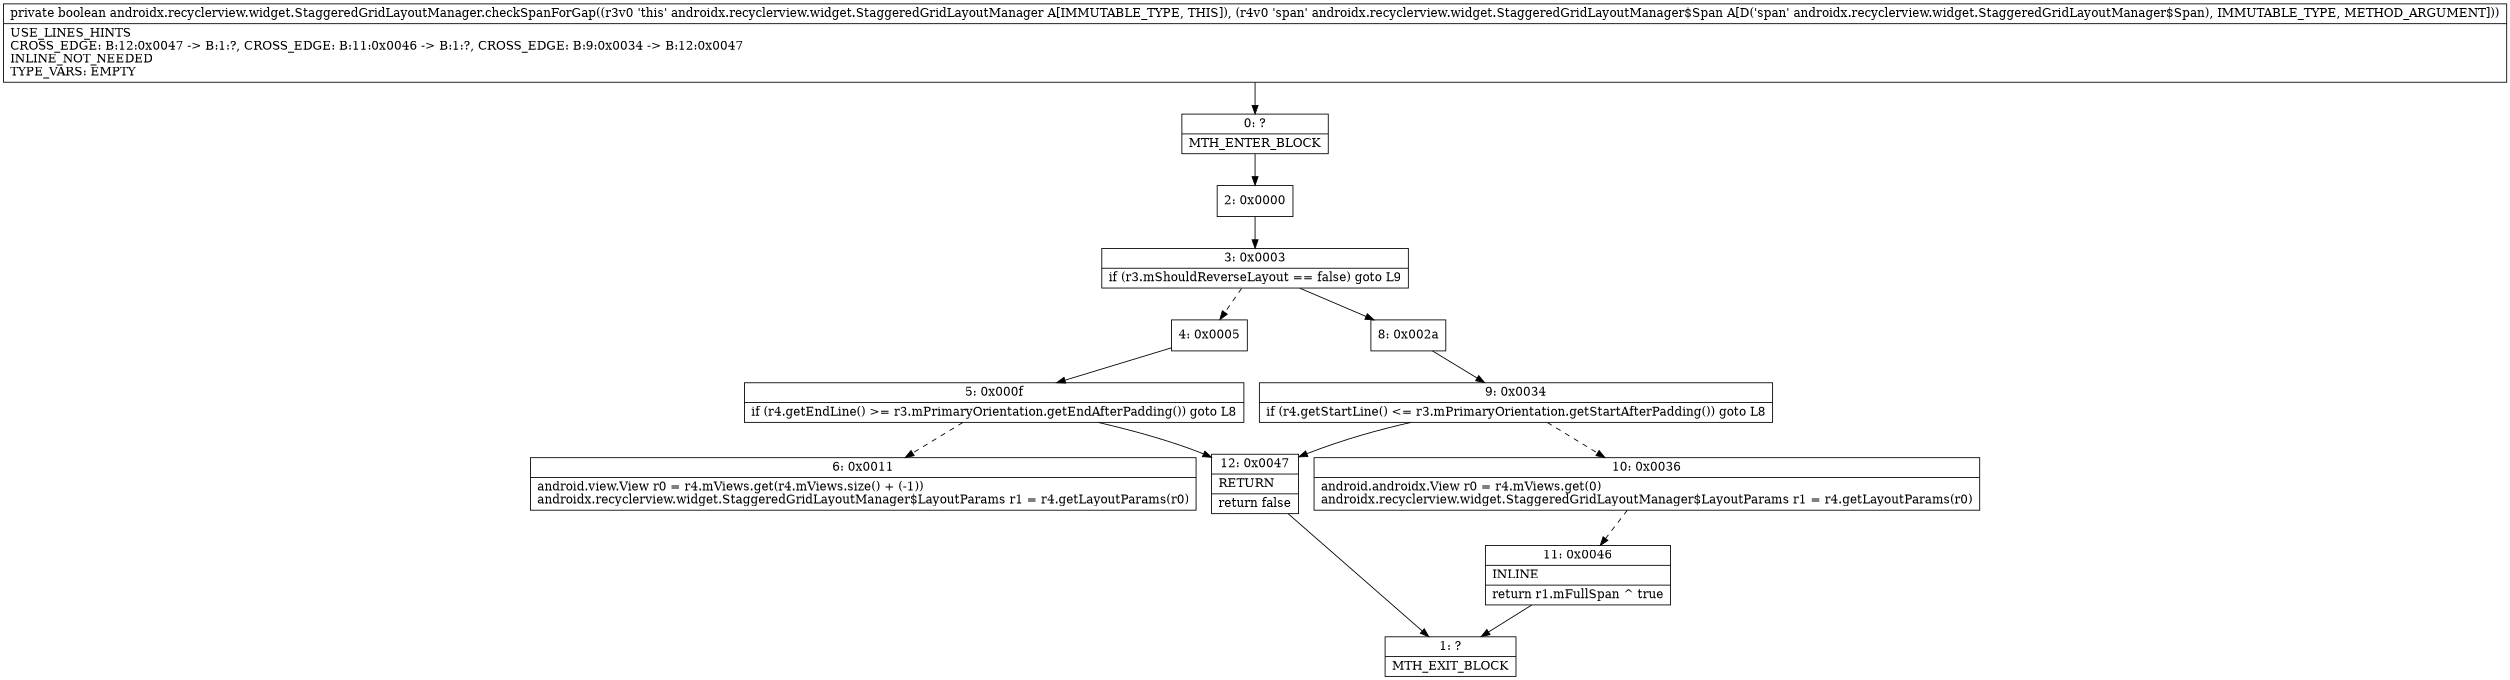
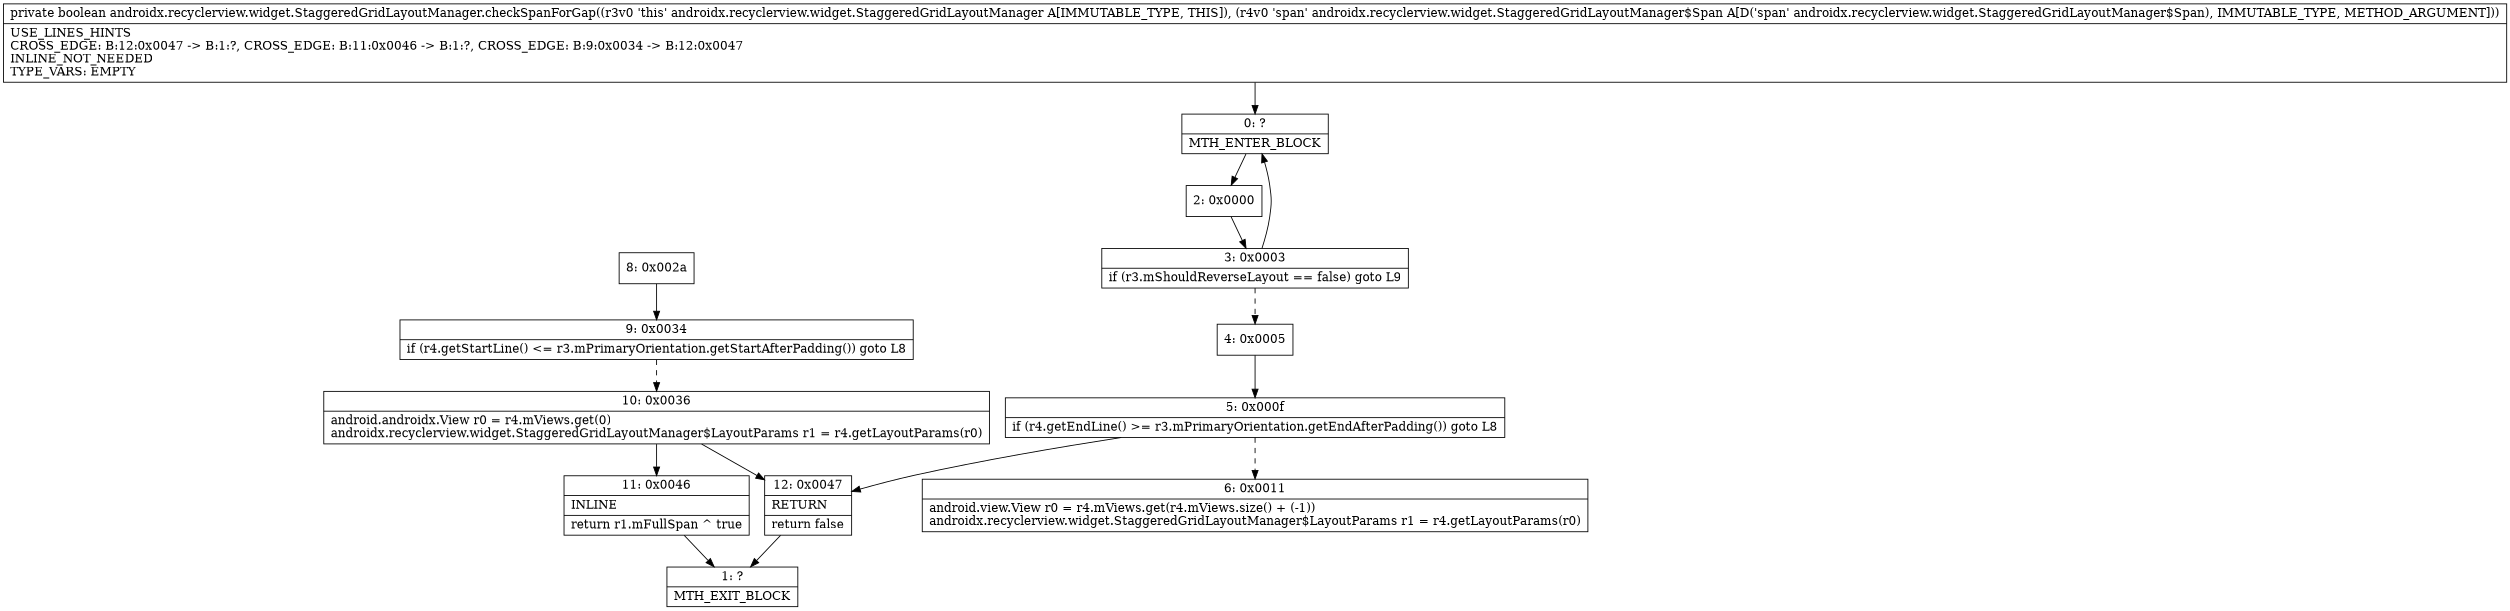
edge "3: 0x0003" -> "8: 0x002a": now "3: 0x0003" -> "0: ?"
edge "9: 0x0034" -> "12: 0x0047": now "10: 0x0036" -> "12: 0x0047"
edge "10: 0x0036" -> "11: 0x0046": style dashed -> solid
